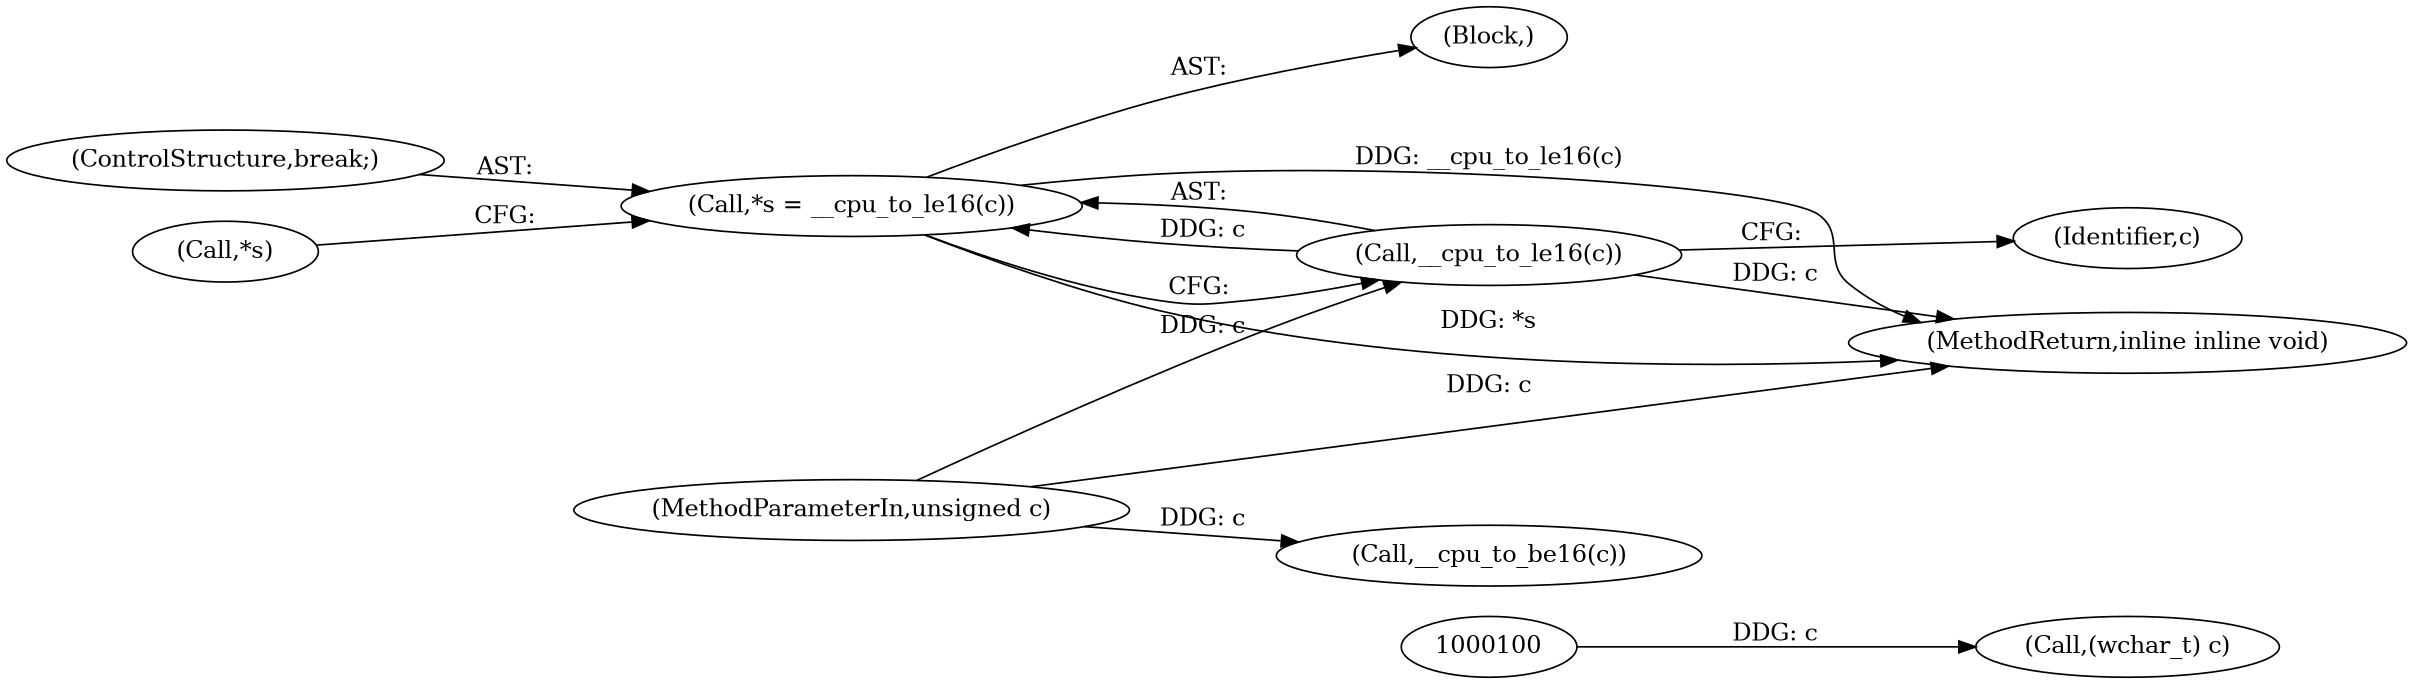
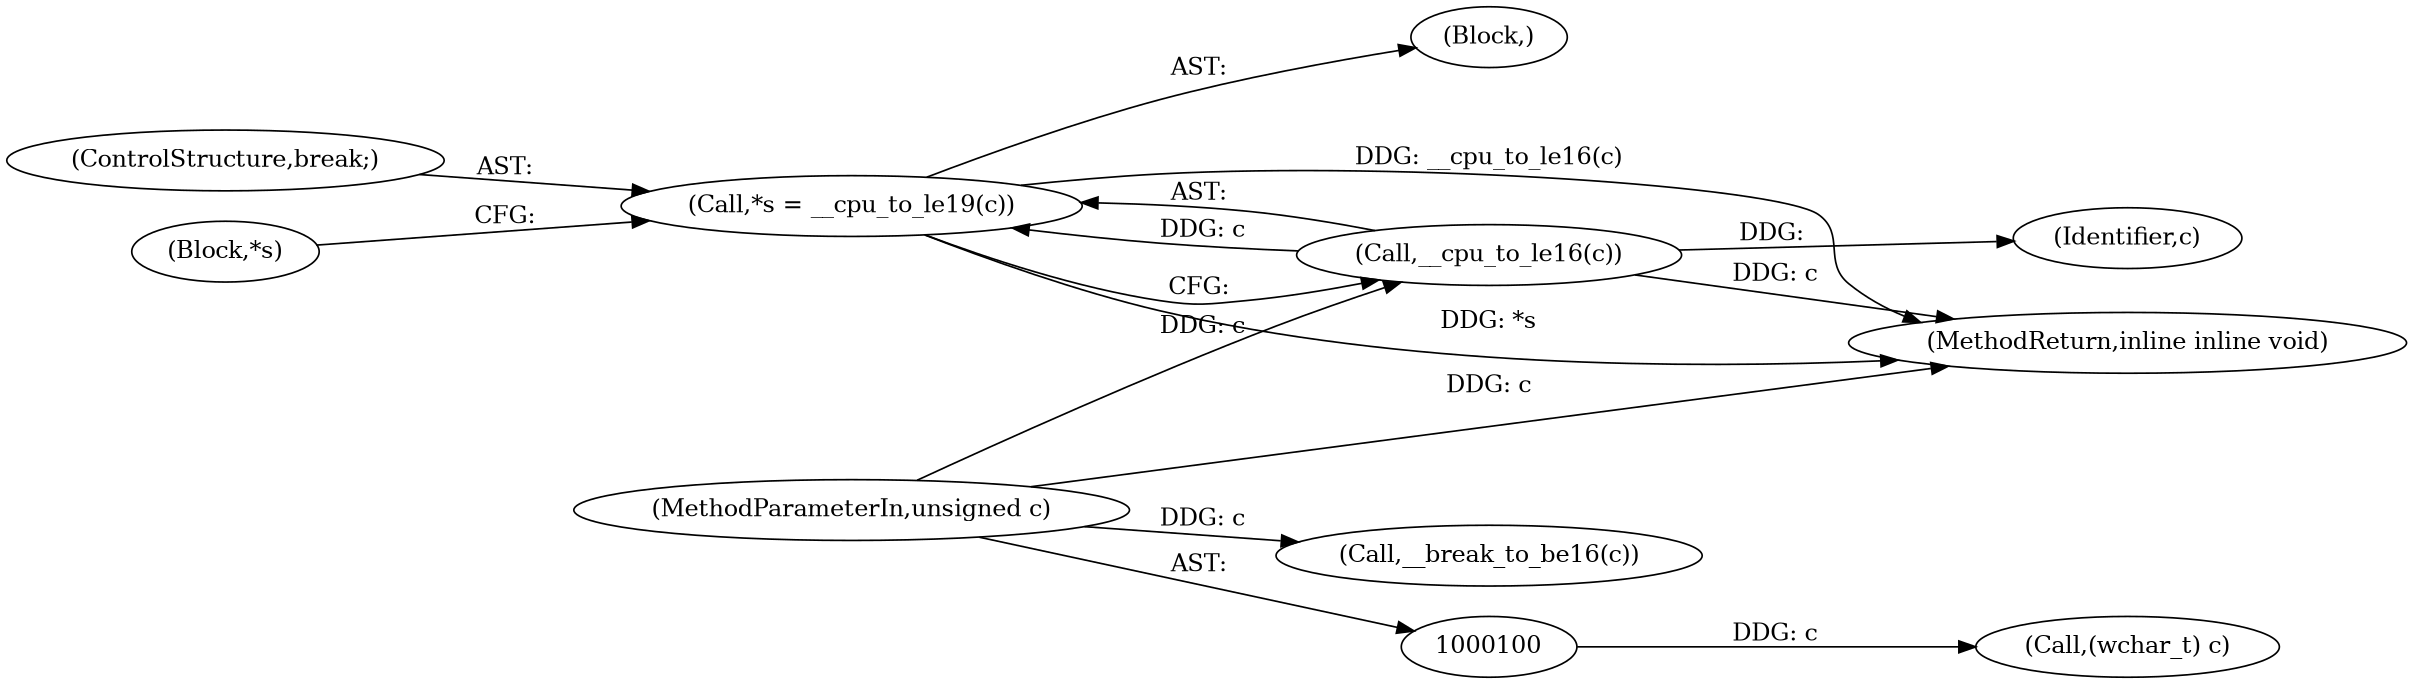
node "(Call,*s = __cpu_to_le16(c))": label "(Call,*s = __cpu_to_le16(c))" -> "(Call,*s = __cpu_to_le19(c))"
edge "(Call,__cpu_to_le16(c))" -> "(Identifier,c)": label "CFG: " -> "DDG: "
node "(Call,*s)": label "(Call,*s)" -> "(Block,*s)"
node "(Call,__cpu_to_be16(c))": label "(Call,__cpu_to_be16(c))" -> "(Call,__break_to_be16(c))"
edge "(MethodParameterIn,unsigned c)" -> "1000100": added, label "AST:"
